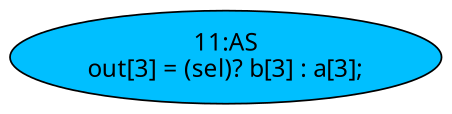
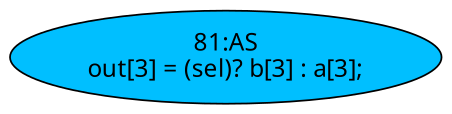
node "11:AS out[3] = (sel)? b[3] : a[3];": label "11:AS out[3] = (sel)? b[3] : a[3];" -> "81:AS out[3] = (sel)? b[3] : a[3];"
